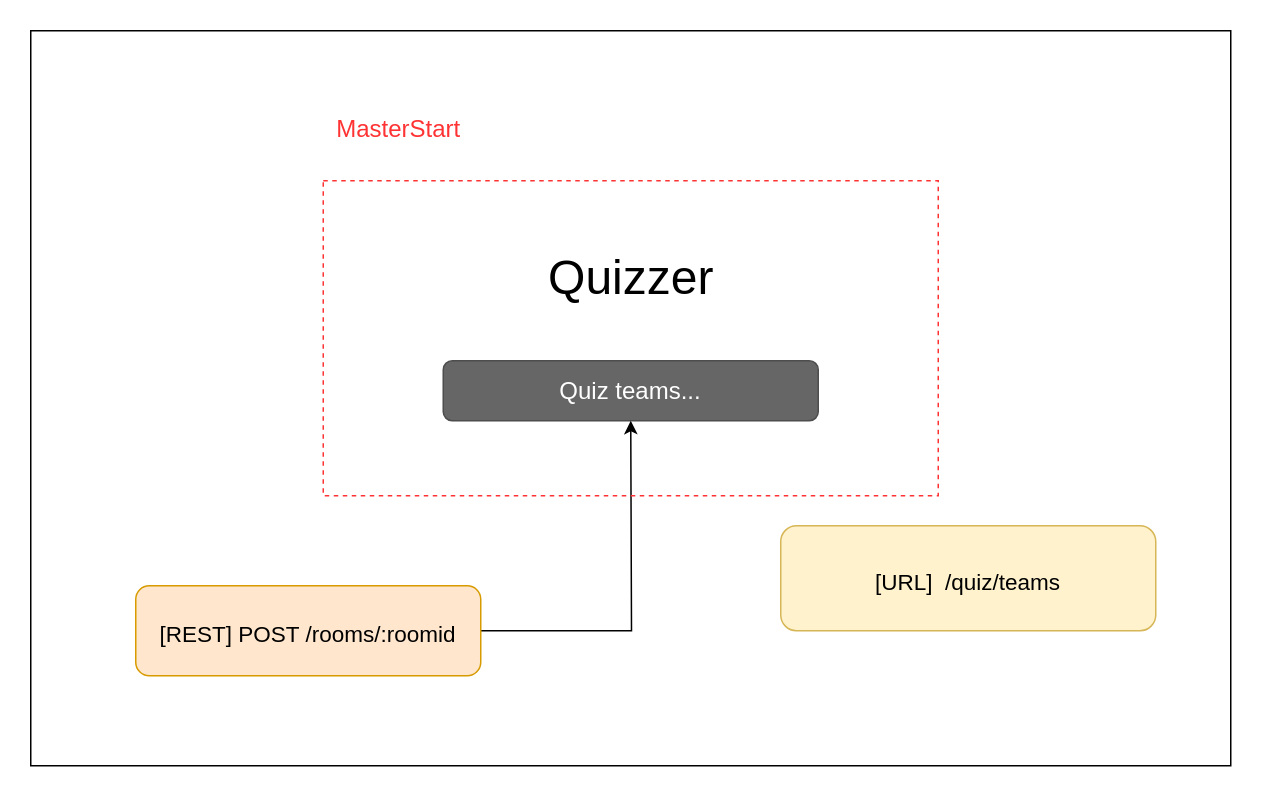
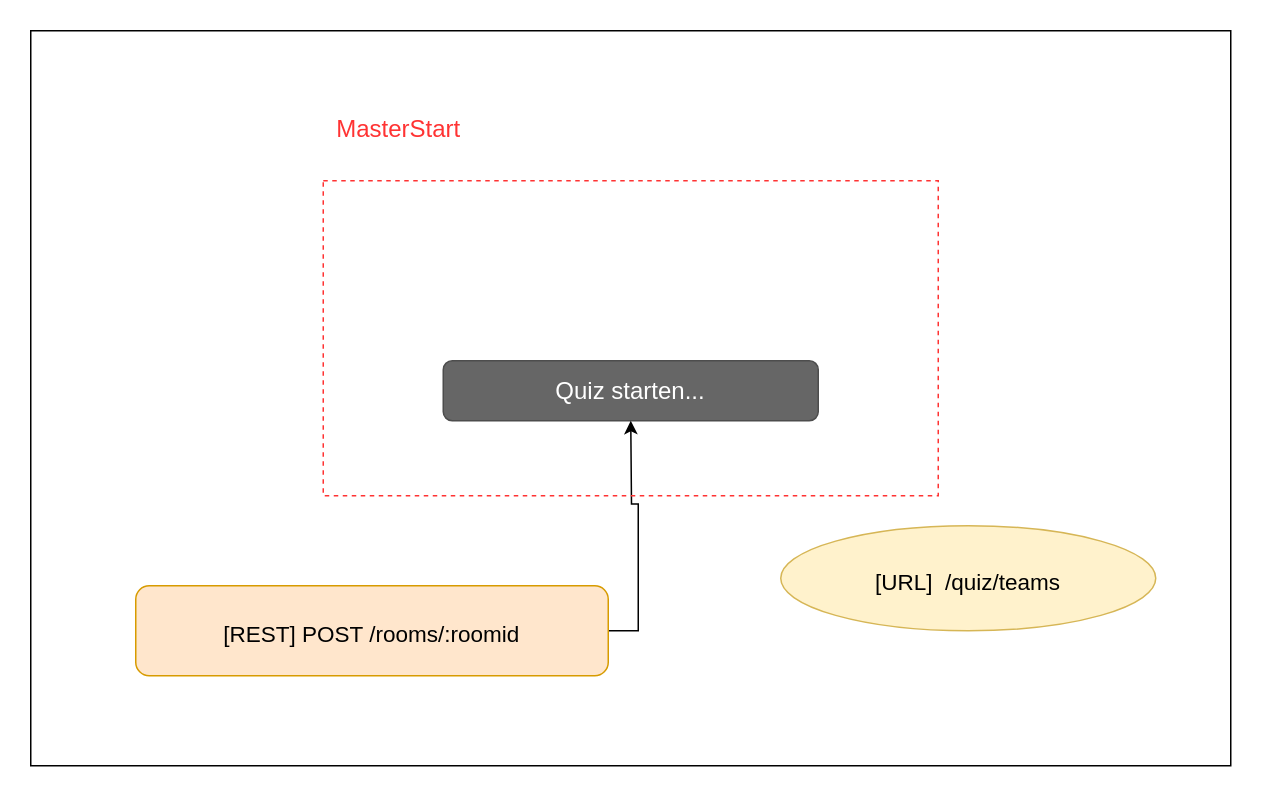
node "Quizzer": removed
node "Quiz teams...": label "Quiz teams..." -> "Quiz starten..."
node "[URL] /quiz/teams": shape rounded rectangle -> ellipse
node "[REST] POST /rooms/:roomid": size 345x90 -> 473x90
